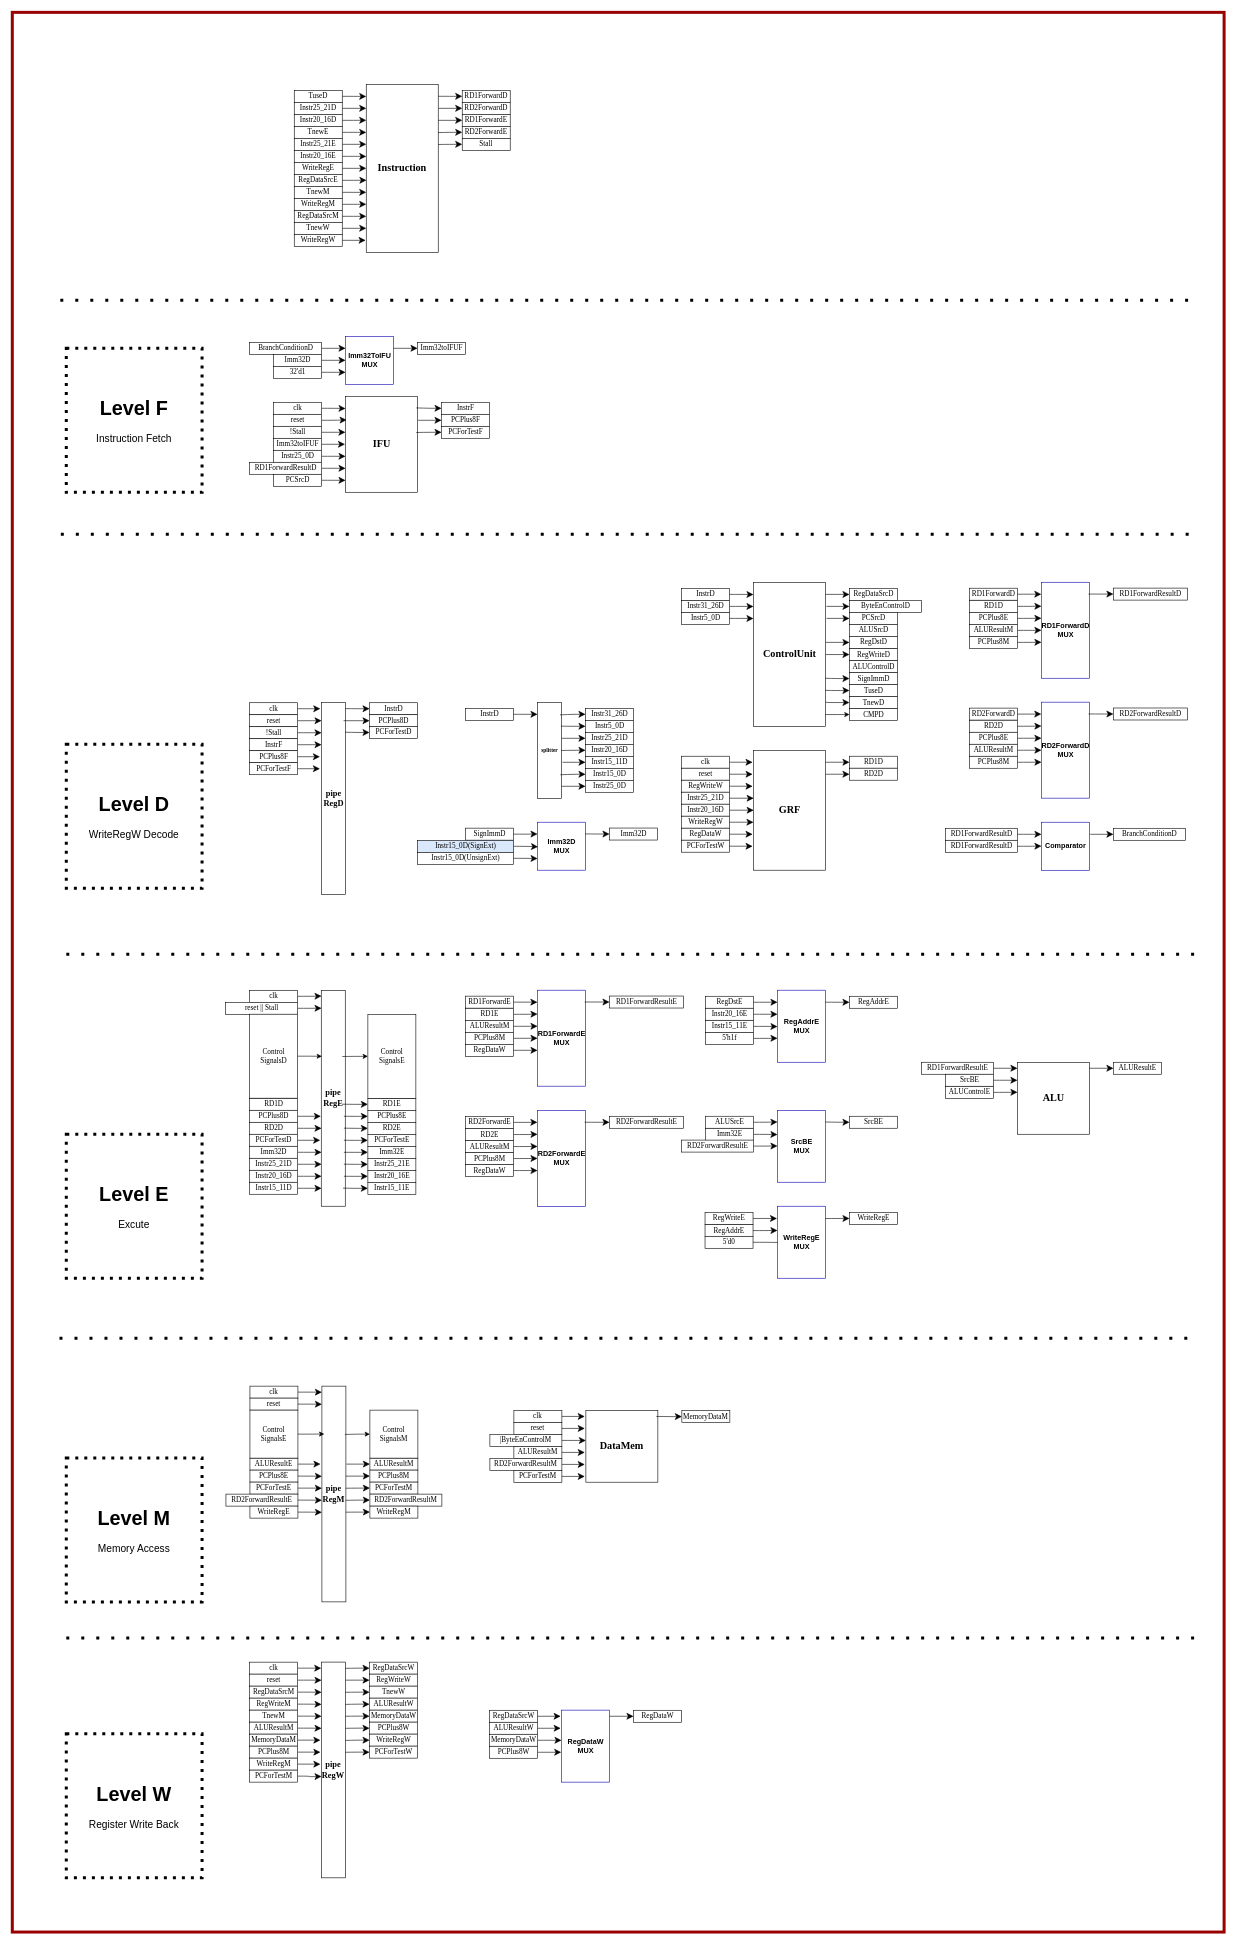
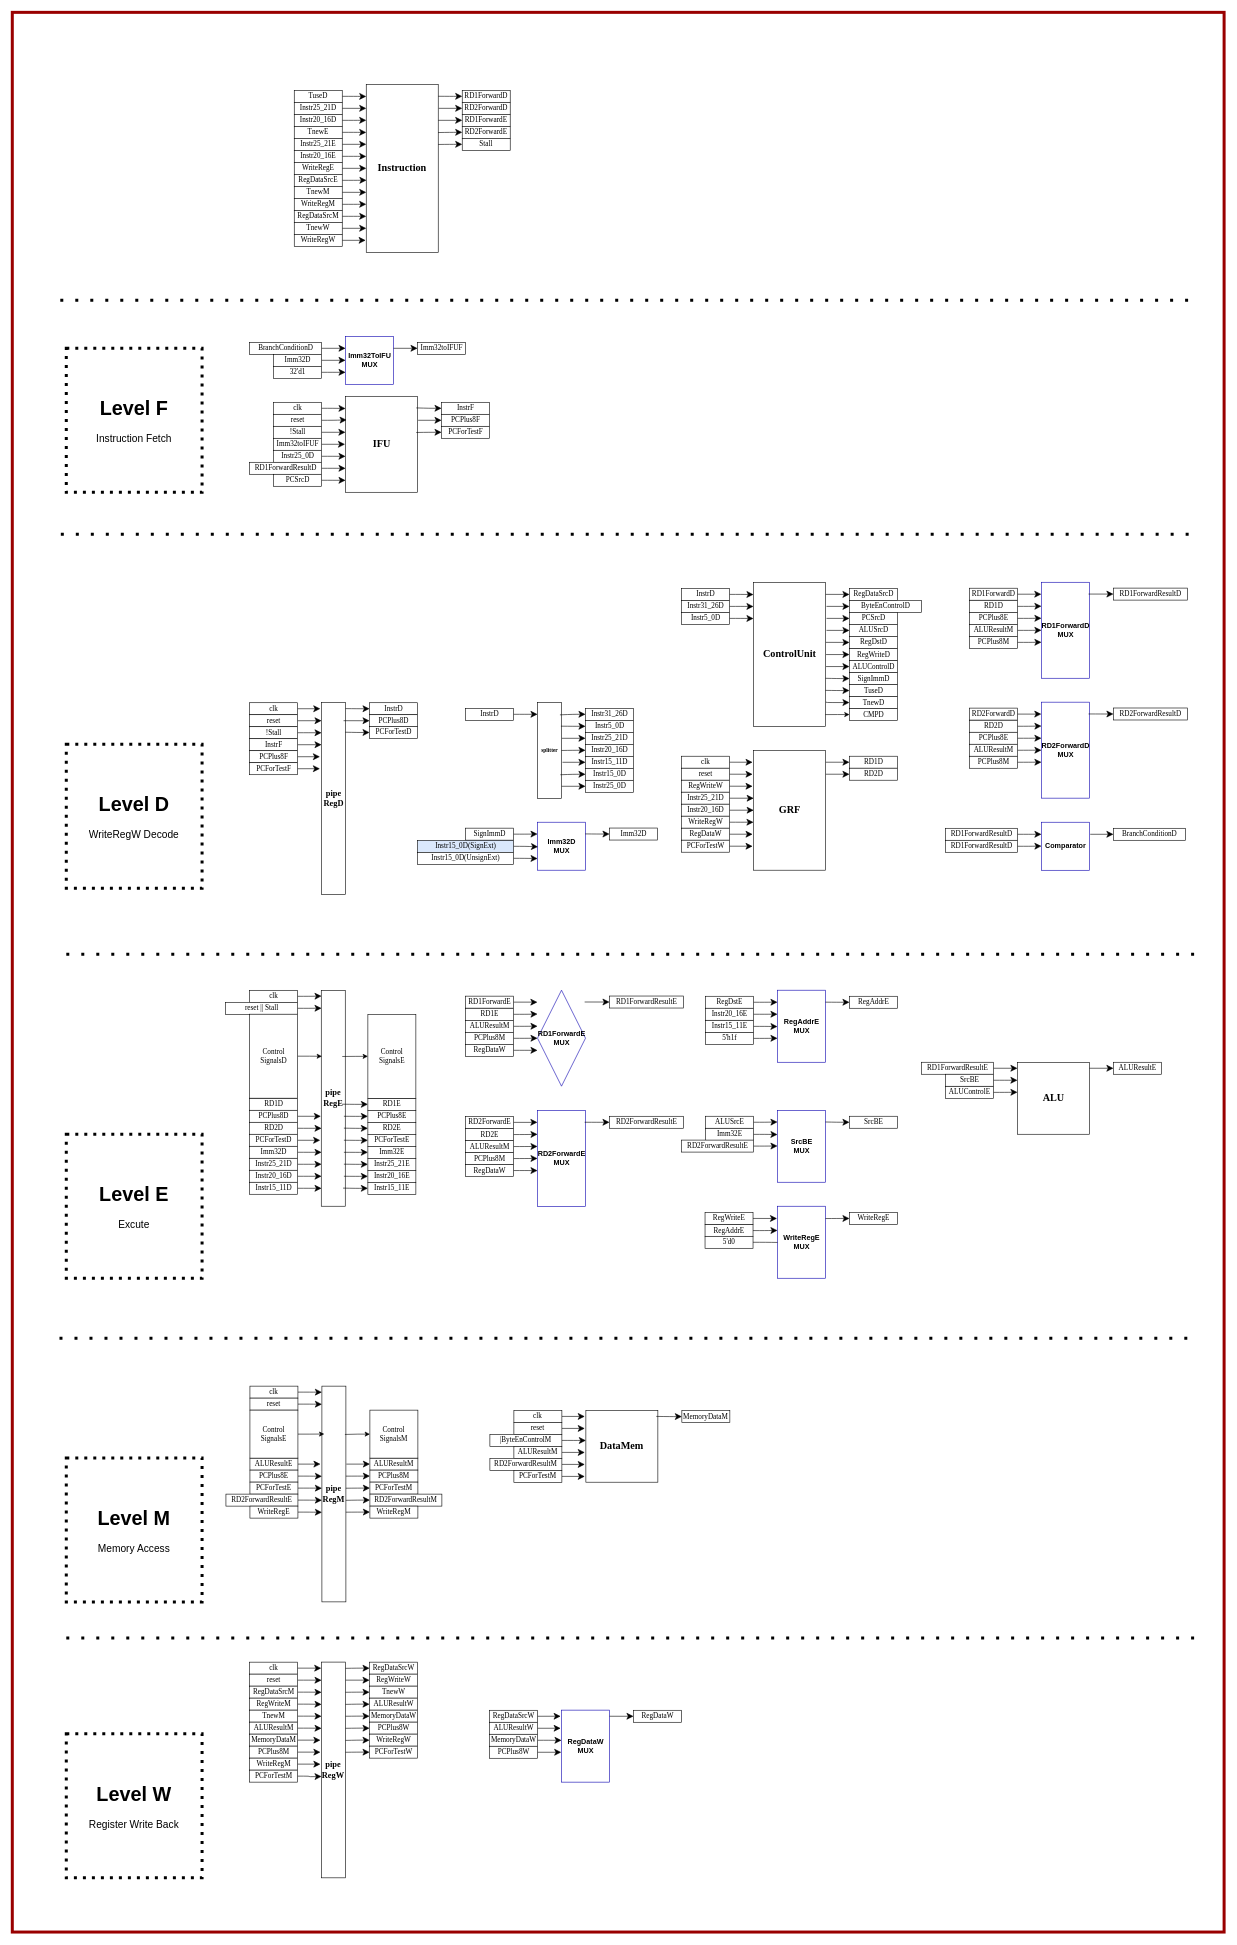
edge "ControlUnit" -> "ALUSrcD": added
edge "ControlUnit" -> "ALUControlD": added
node "RD1ForwardE MUX": shape rectangle -> diamond
